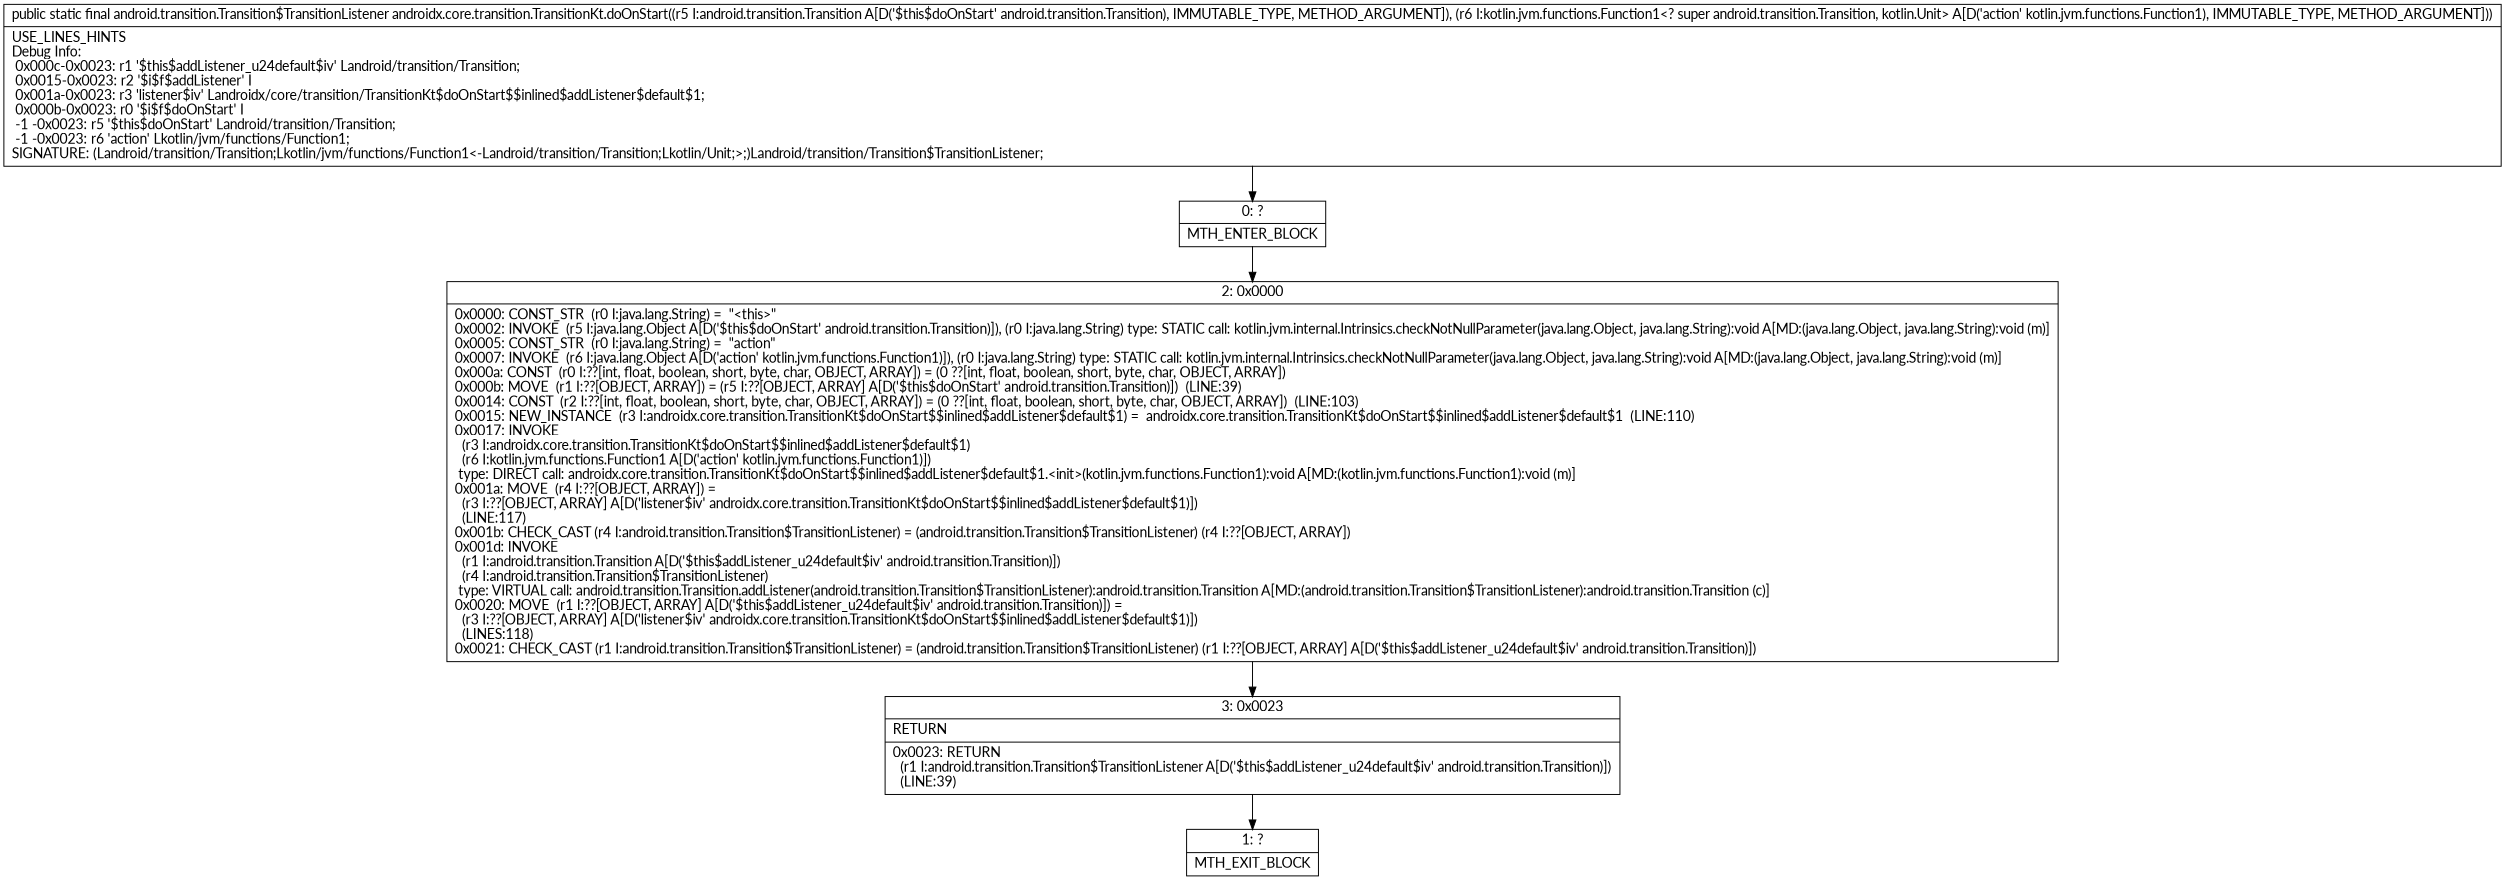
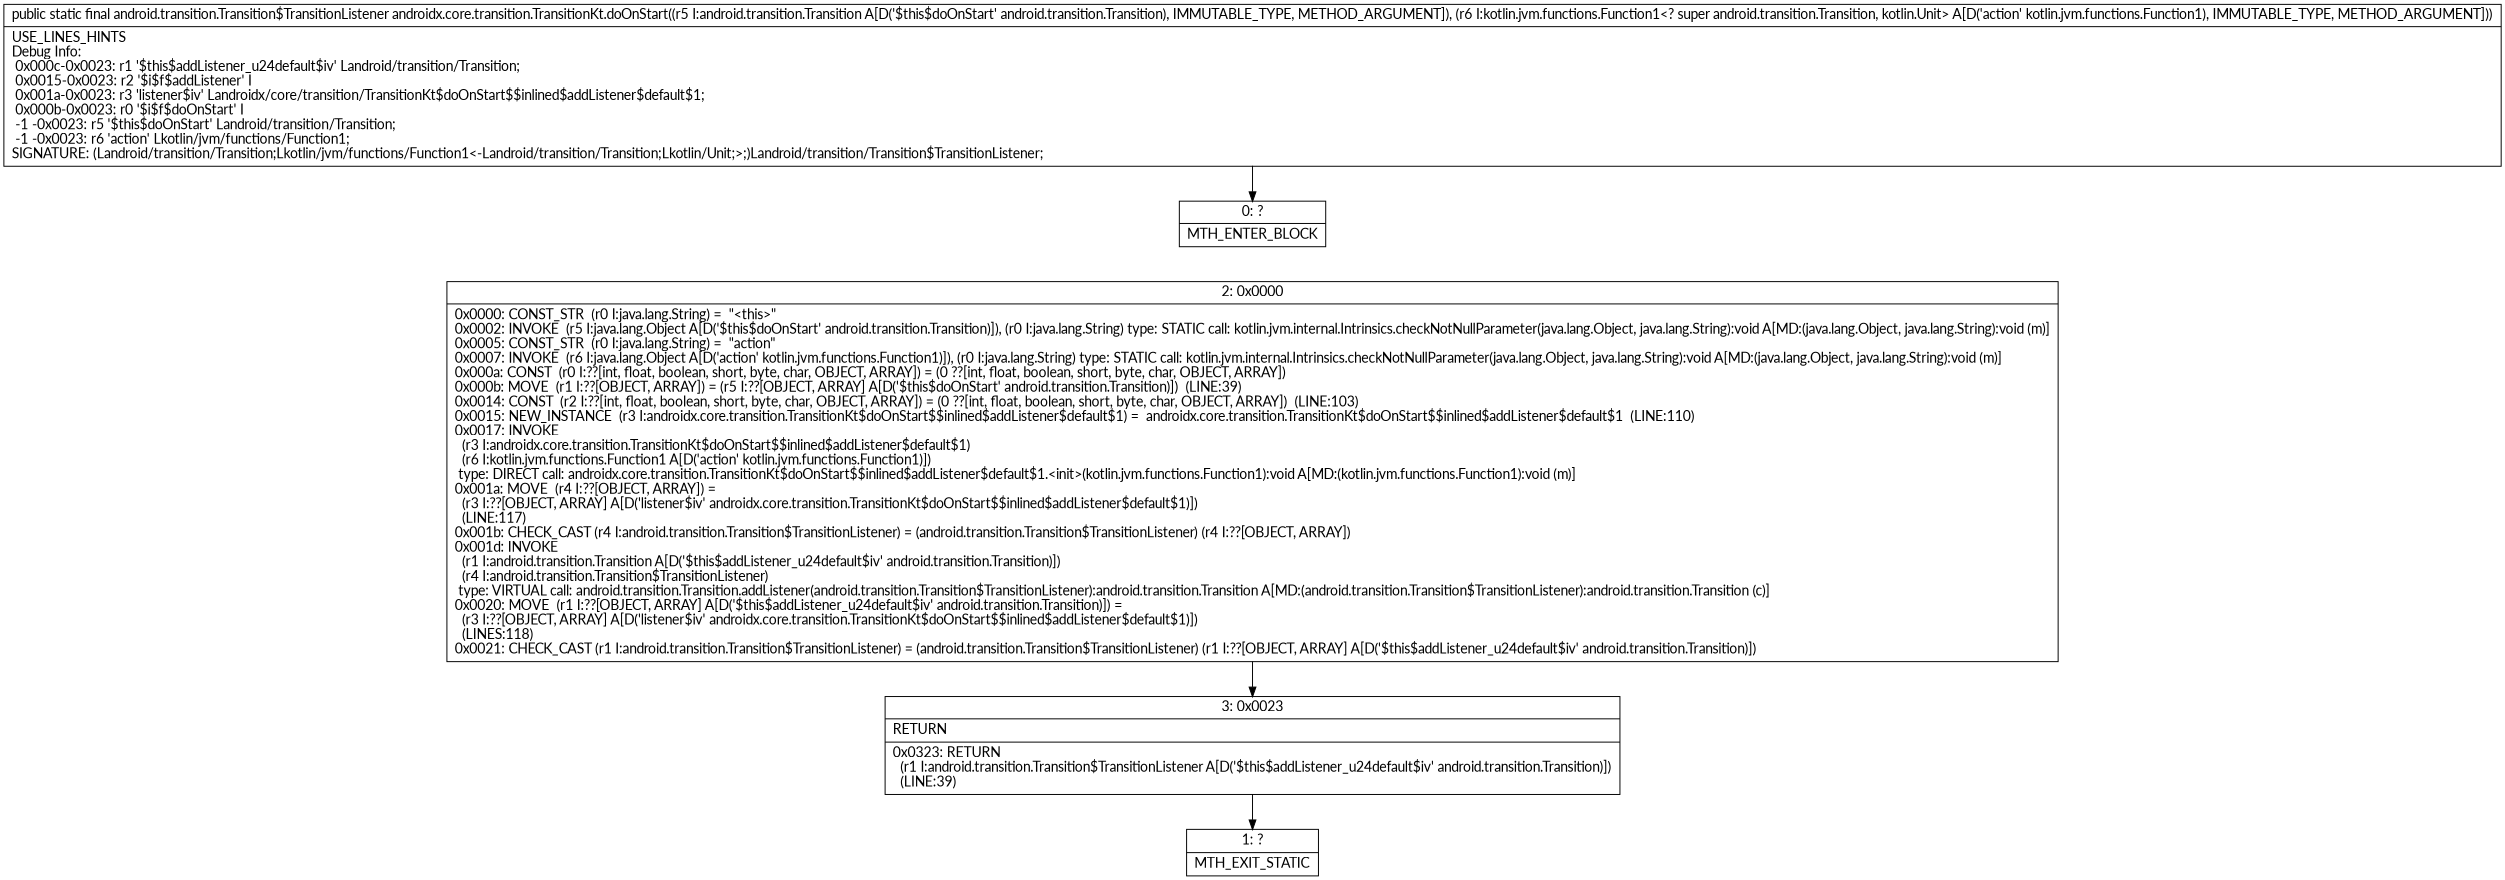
edge "0: ?" -> "2: 0x0000": removed
node "3: 0x0023": text "0x0023: RETURN" -> "0x0323: RETURN"
node "1: ?": text "MTH_EXIT_BLOCK" -> "MTH_EXIT_STATIC"
